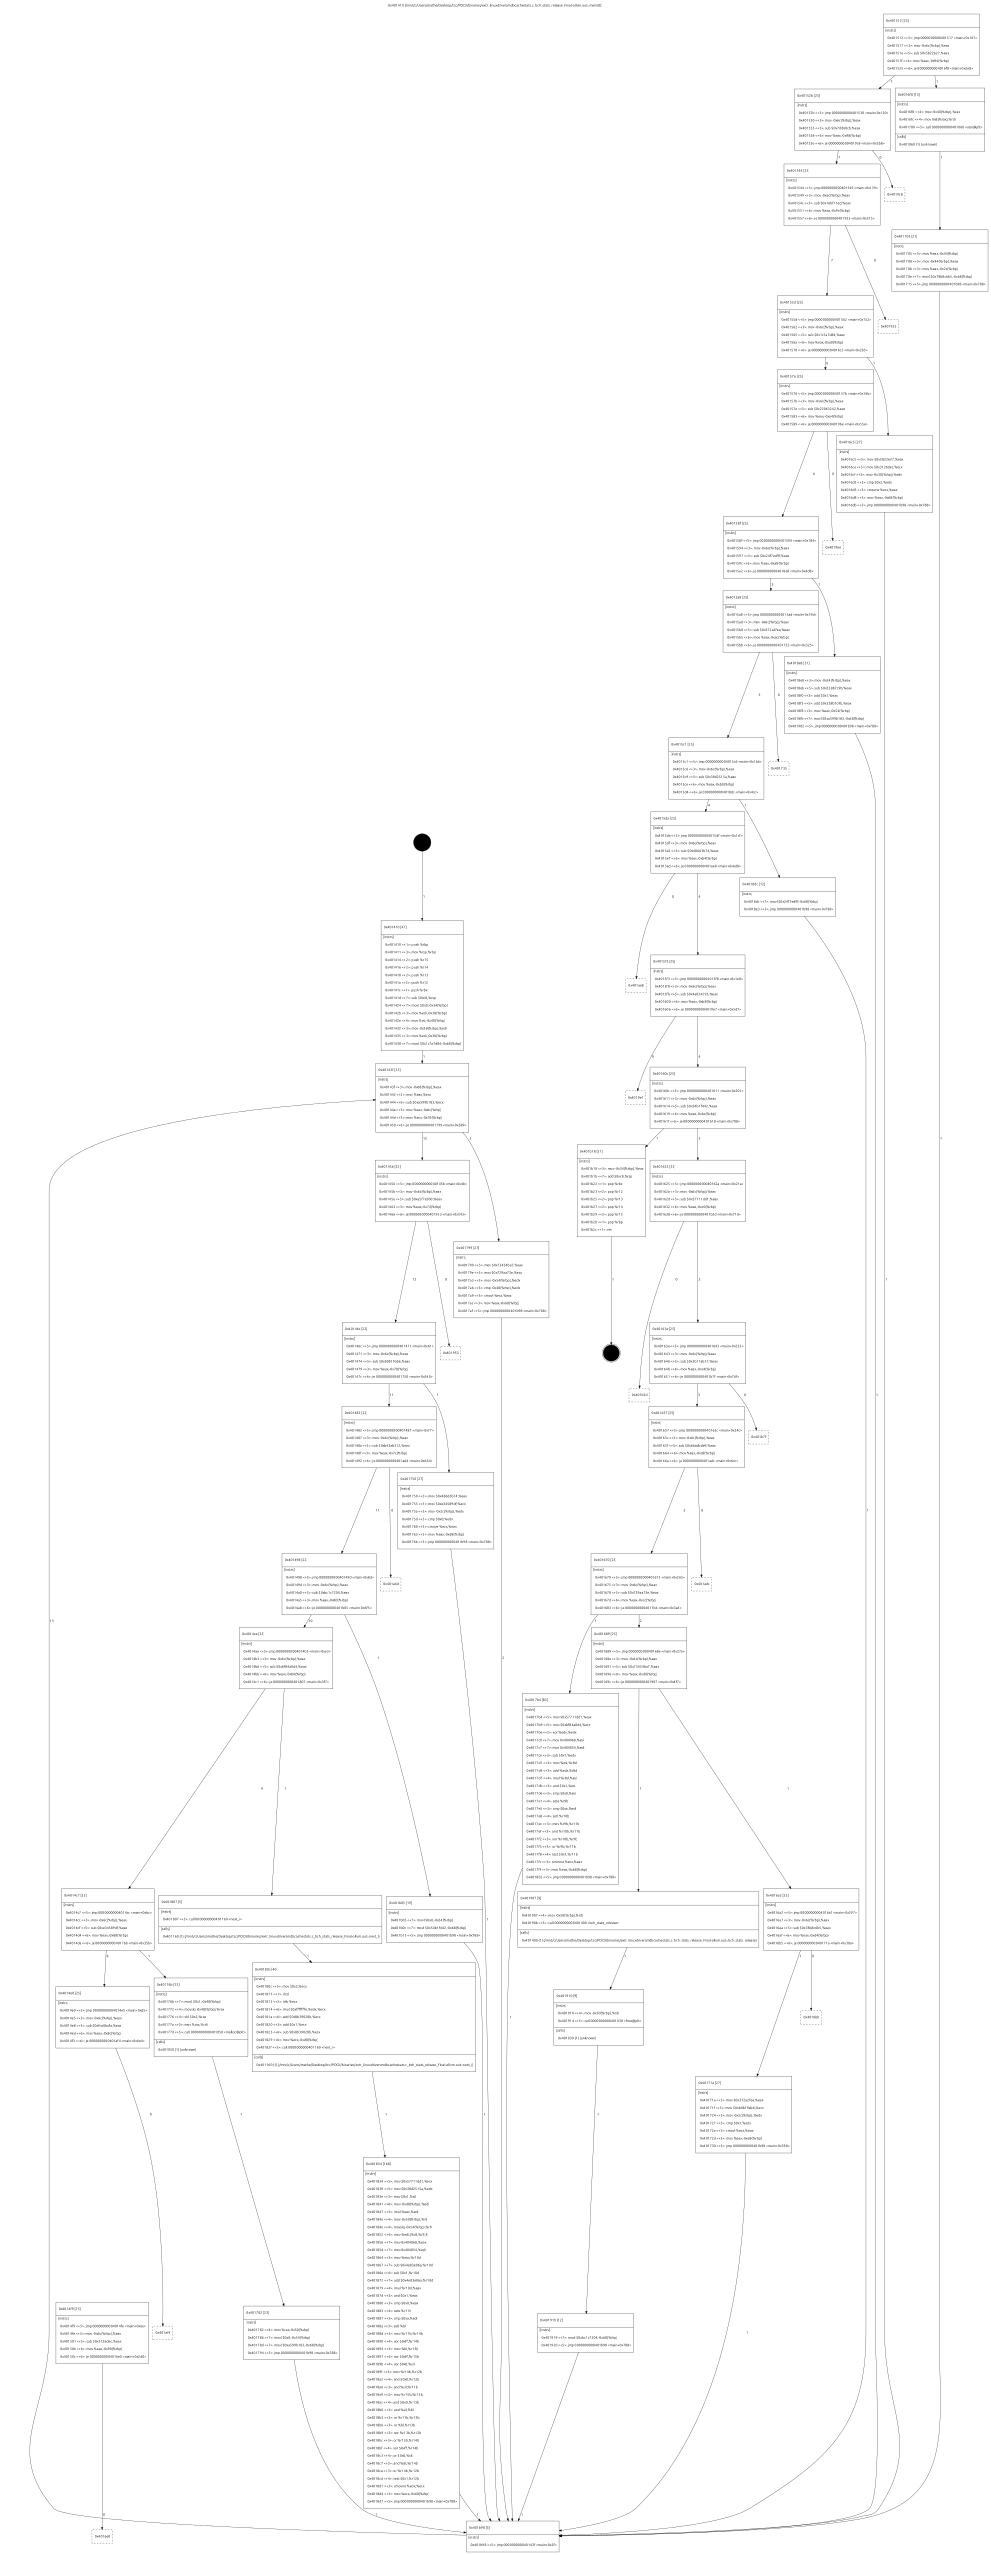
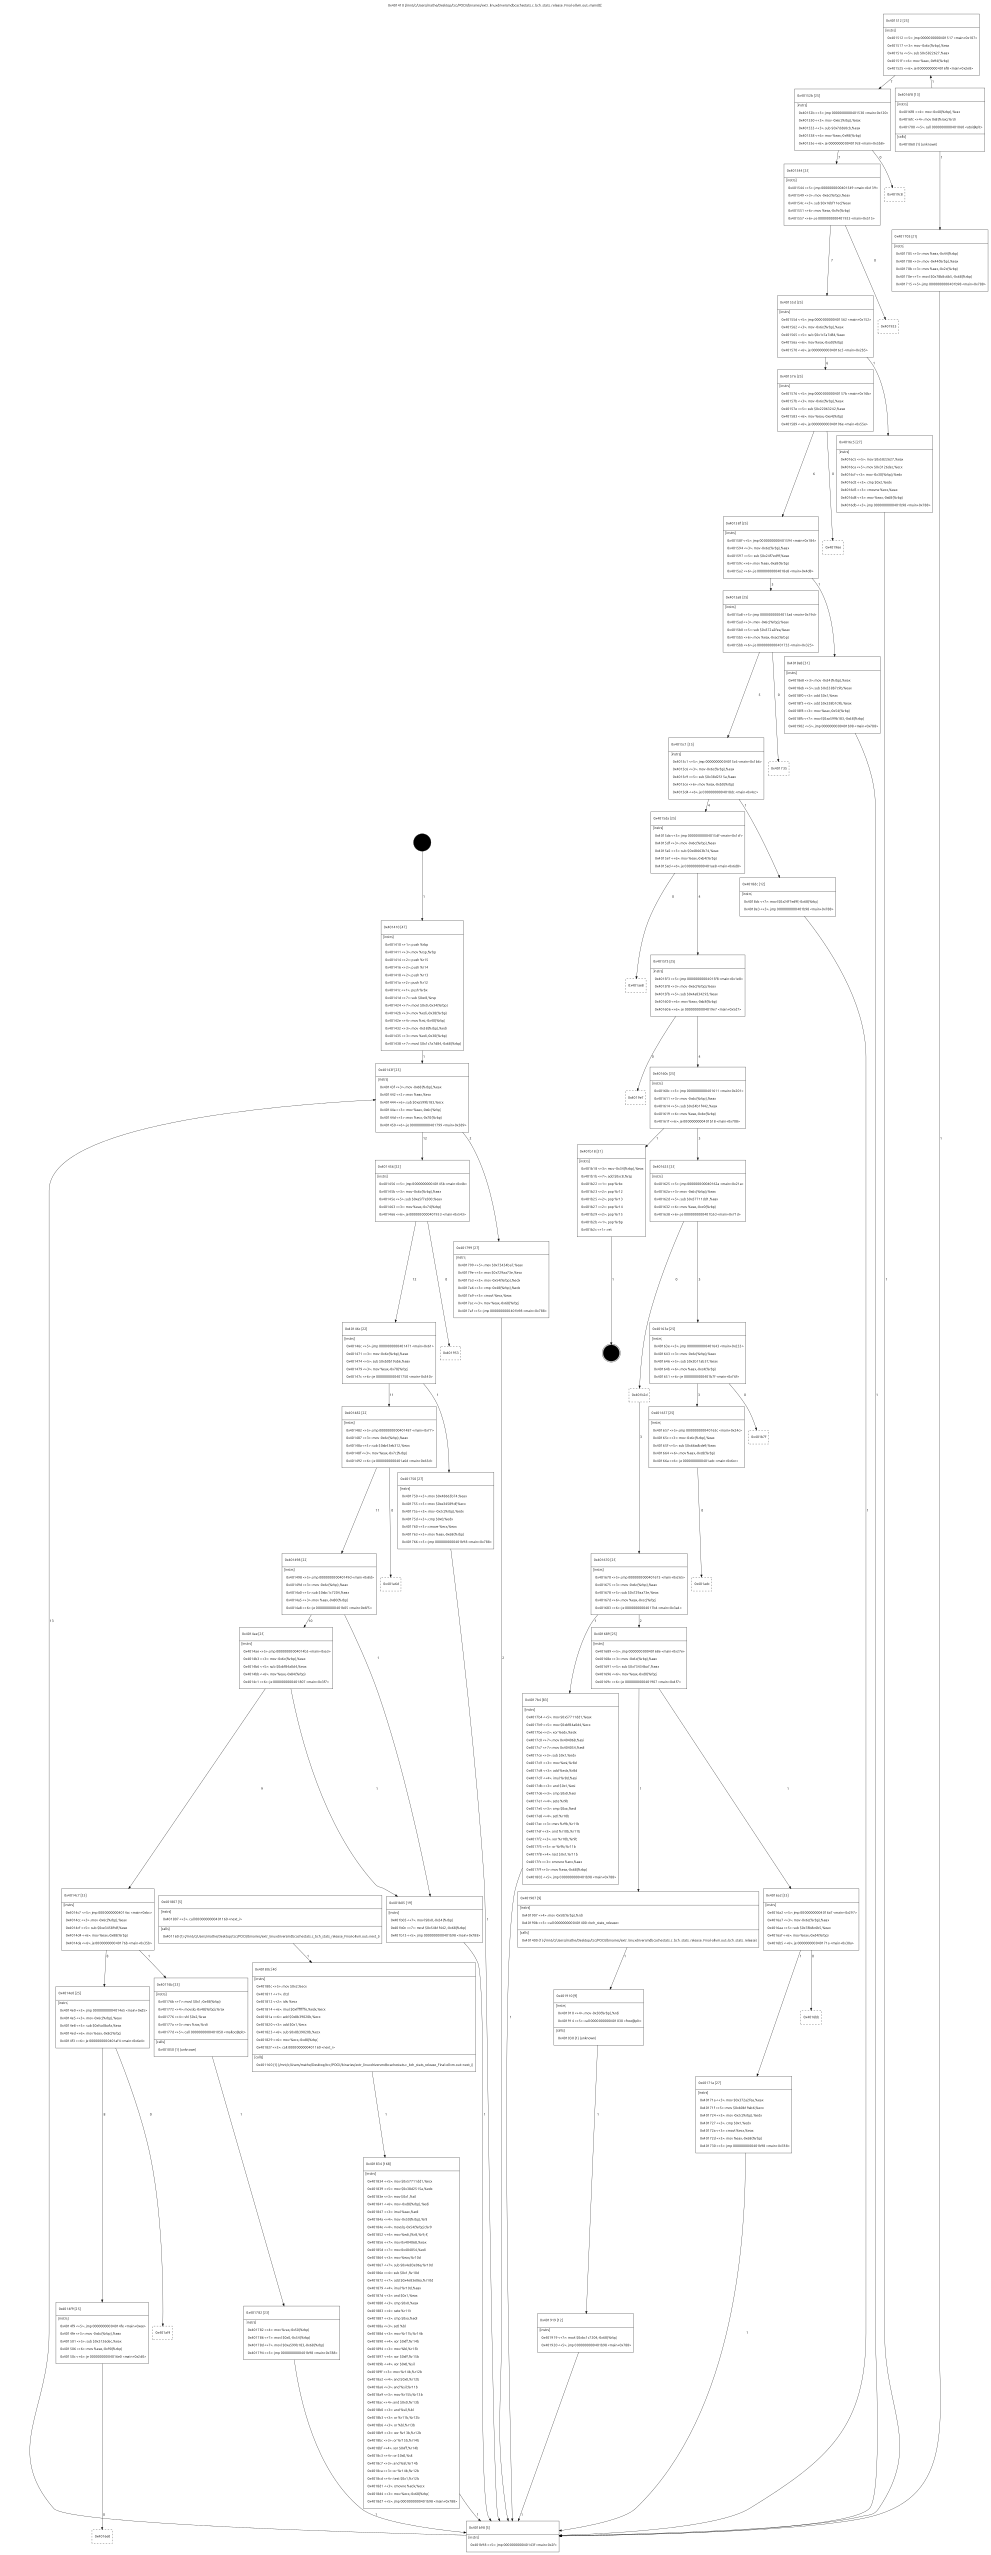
edge "0x401512 [25]" -> "0x4016f8 [13]": reversed
edge "0x401657 [25]" -> "0x401670 [25]": now "0x401b2d" -> "0x401670 [25]"
edge "0x4014ae [25]" -> "0x401807 [5]": now "0x4014ae [25]" -> "0x401b05 [19]"
edge "0x4014e0 [25]" -> "0x4014f9 [25]": added, label "8"
